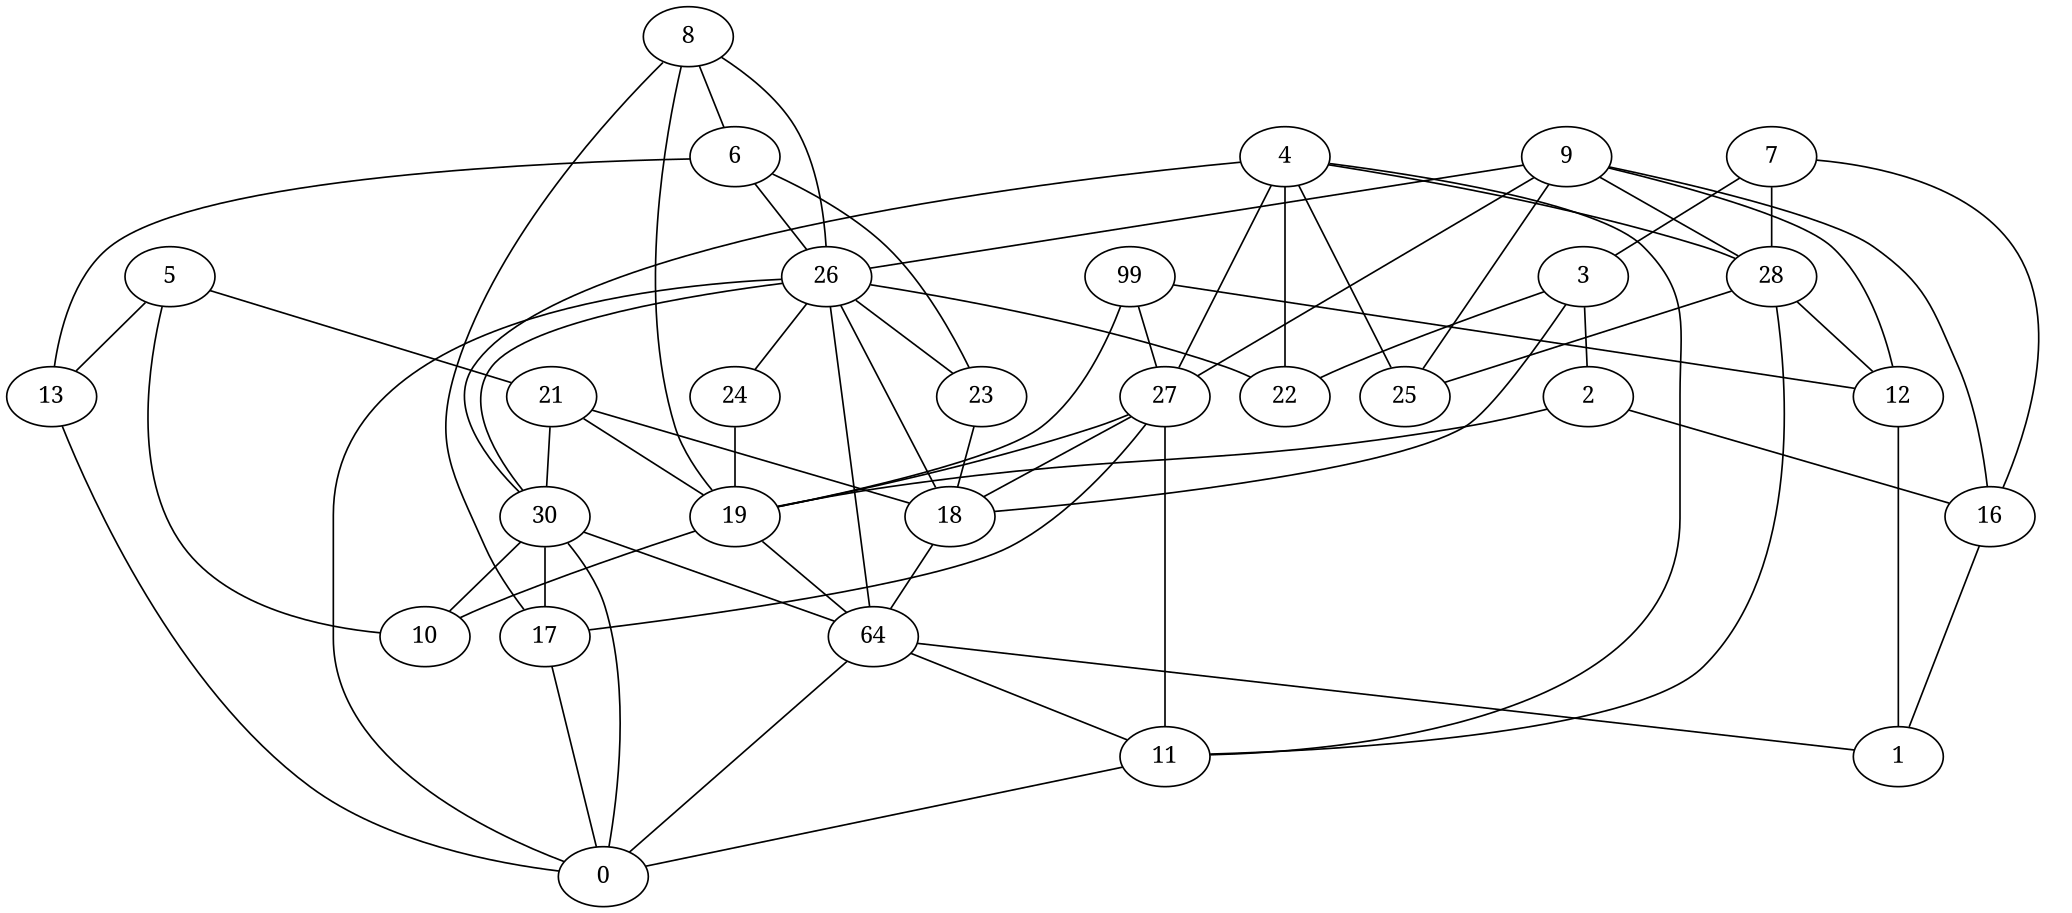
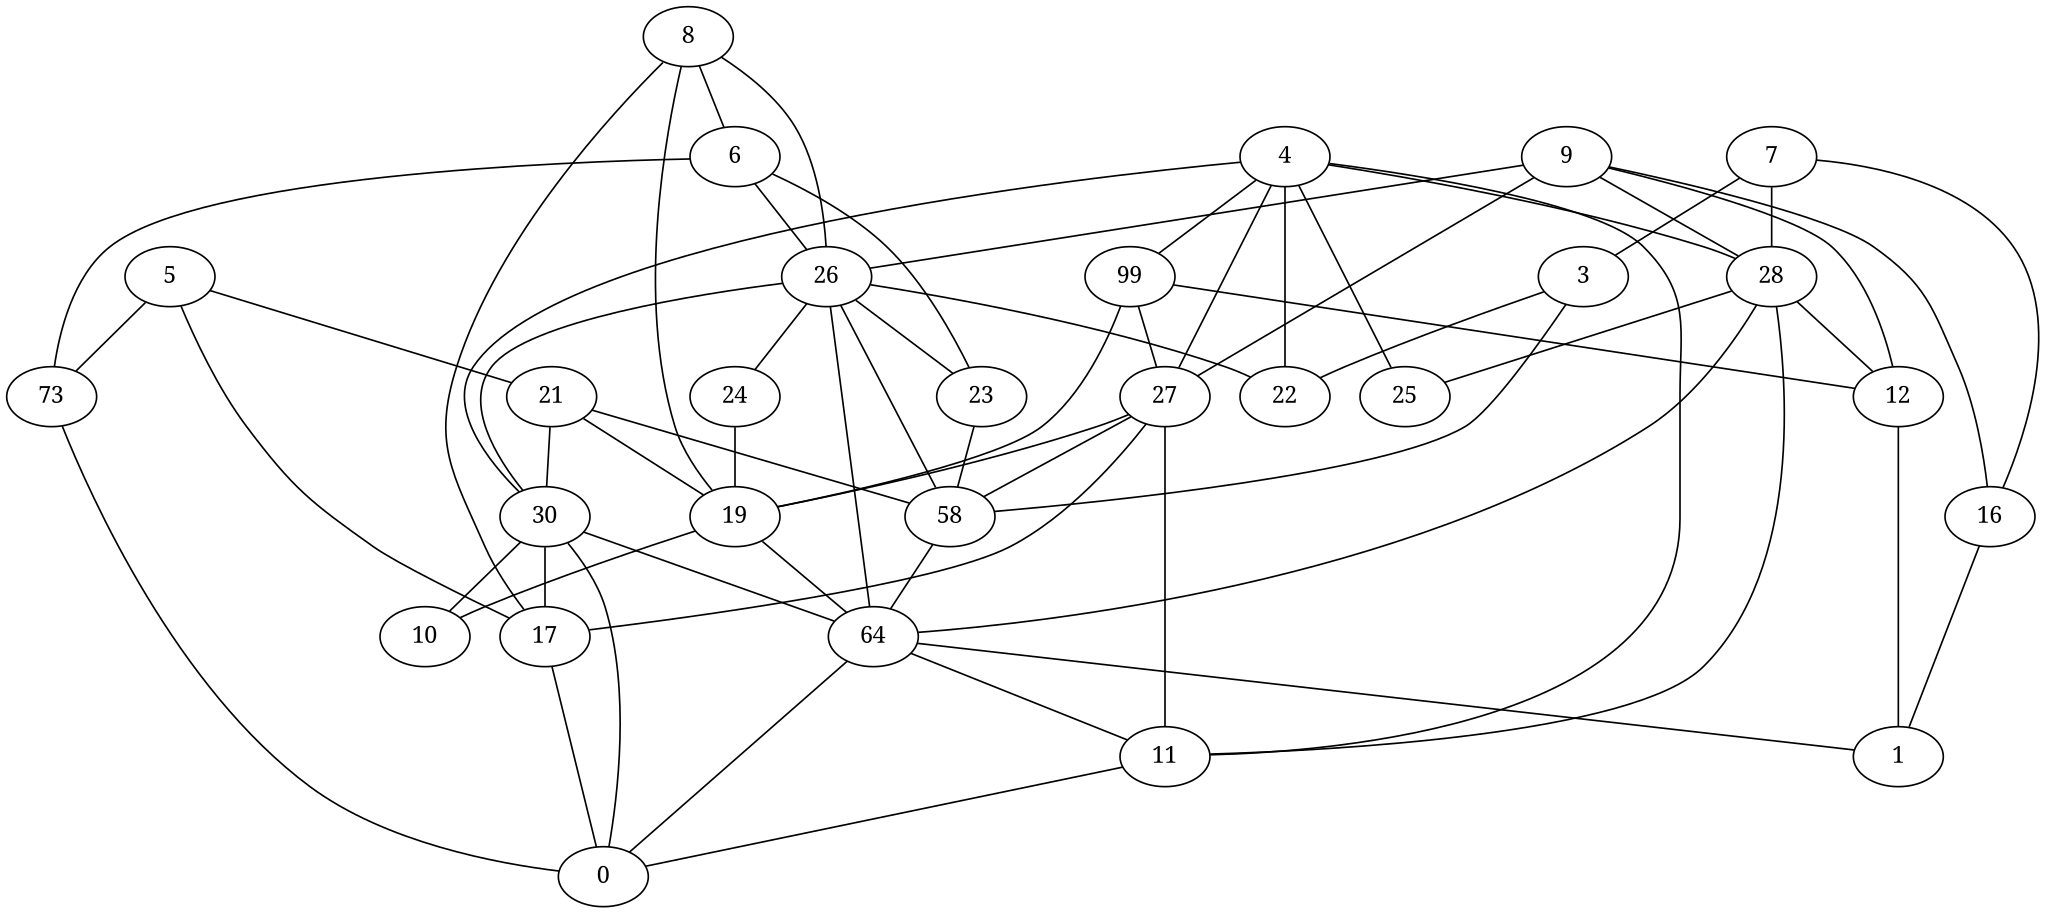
edge "4" -- "99": added
edge "9" -- "25": removed
node "13": label "13" -> "73"
node "2": removed
edge "26" -- "0": removed
node "18": label "18" -> "58"
edge "5" -- "10": now "5" -- "17"
edge "28" -- "64": added
